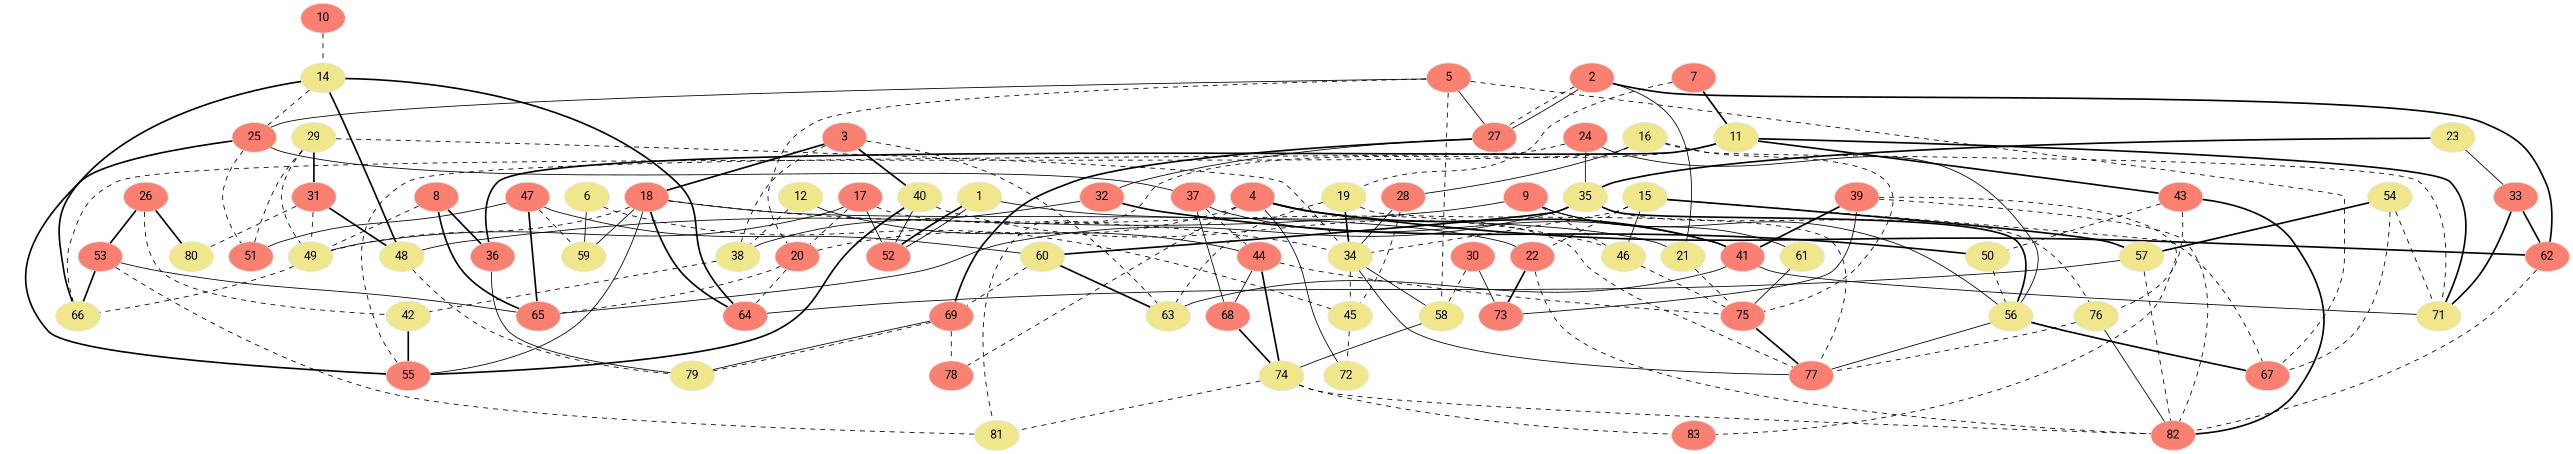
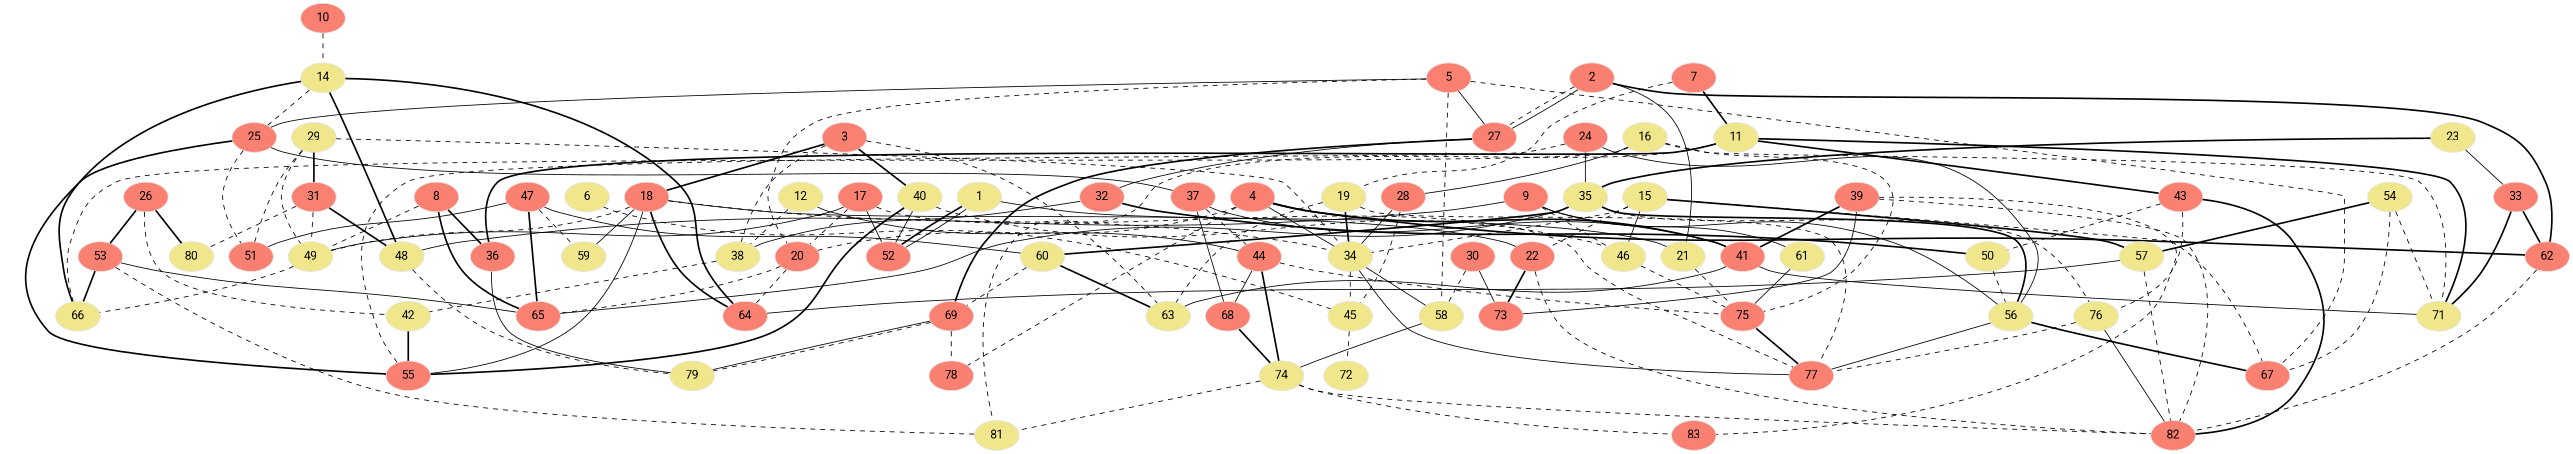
edge "6" -- "59": removed
edge "4" -- "72": now "4" -- "34"
